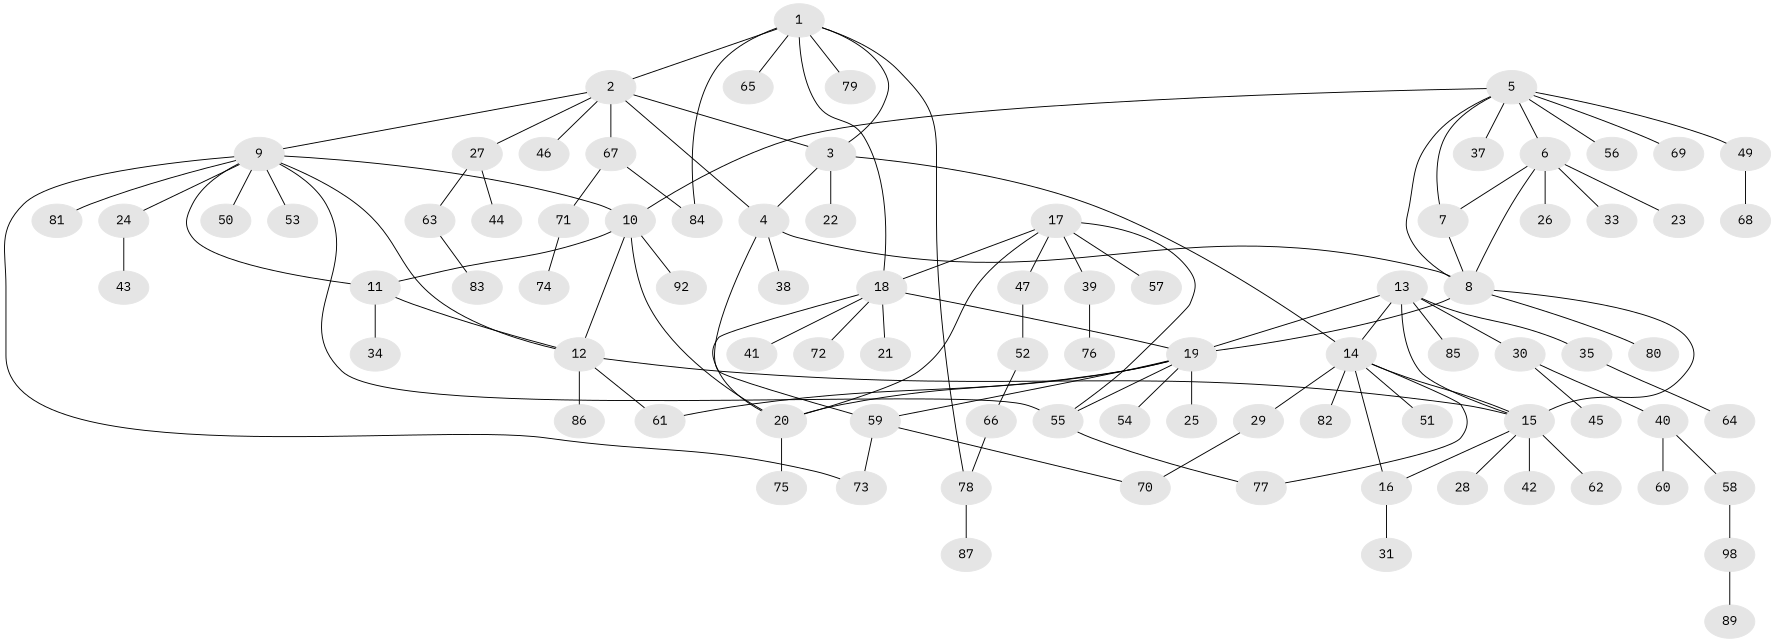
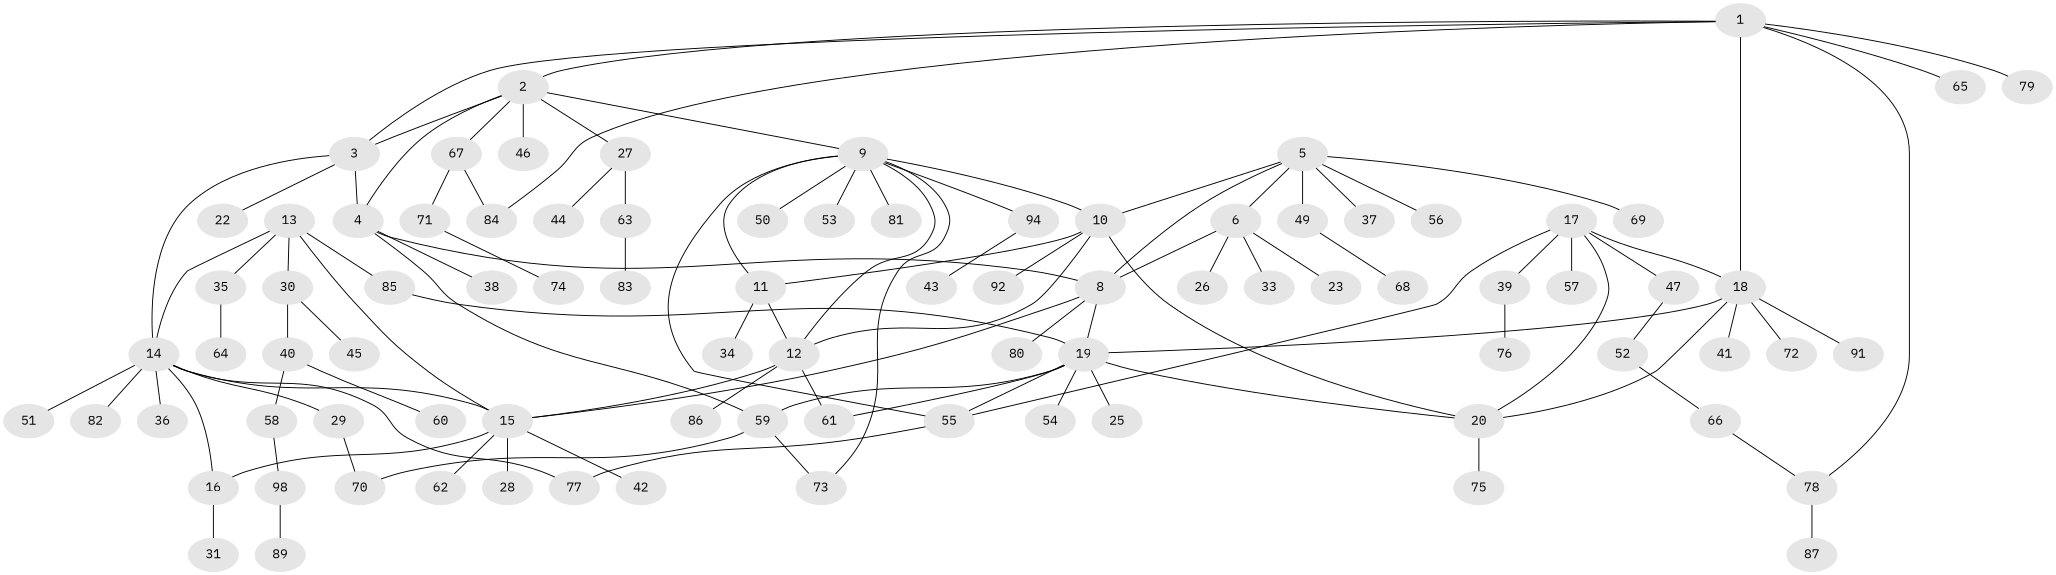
node "24": label "24" -> "94"
node "7": removed
edge "13" -- "19": now "85" -- "19"
node "21": label "21" -> "91"
node "36": added
